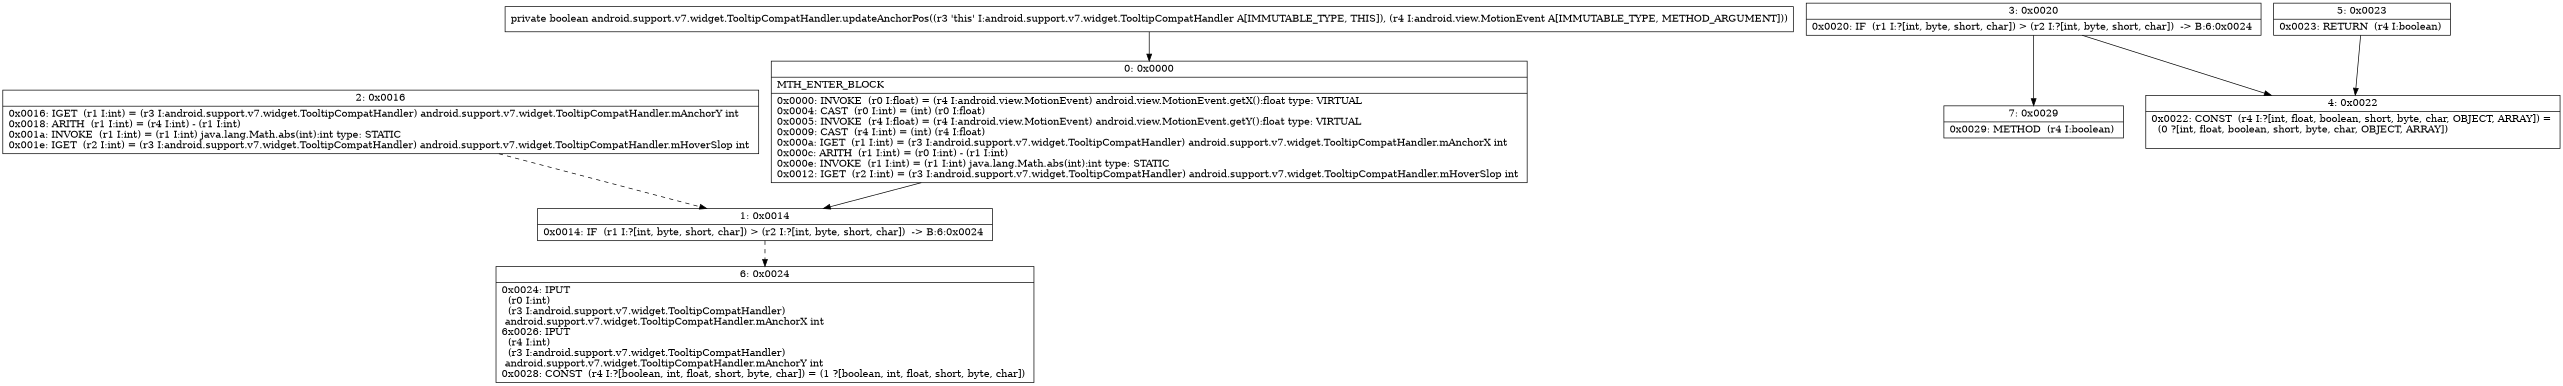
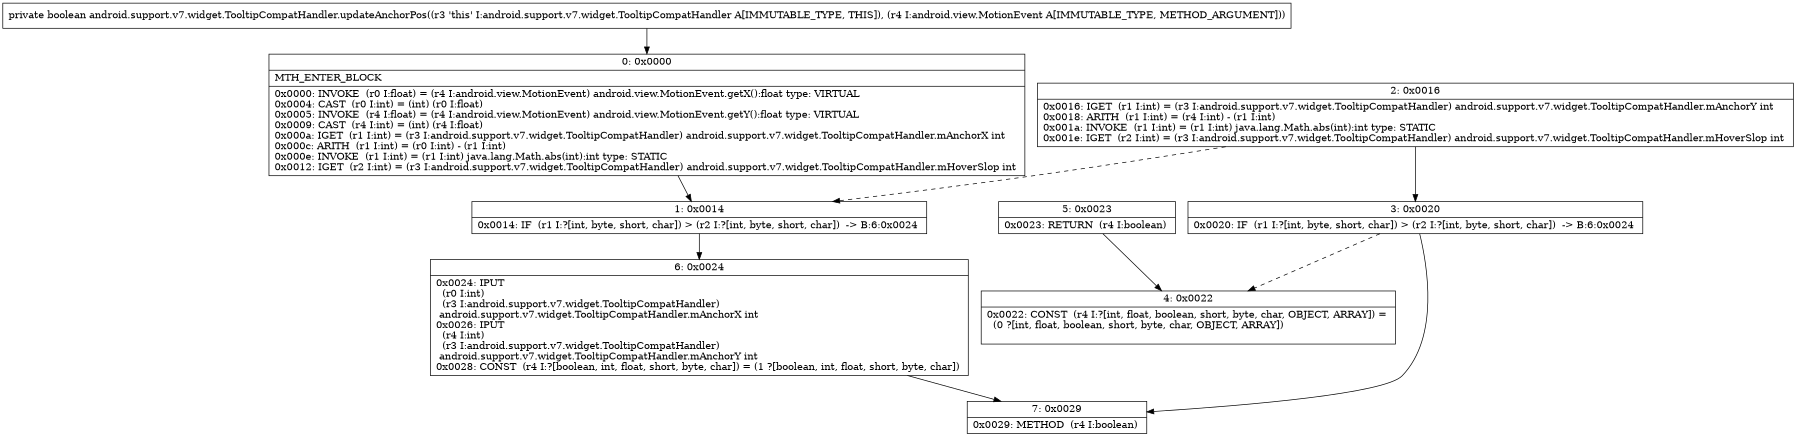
edge "3: 0x0020" -> "4: 0x0022": style solid -> dashed
edge "2: 0x0016" -> "3: 0x0020": added
edge "1: 0x0014" -> "6: 0x0024": style dashed -> solid
node "6: 0x0024": text "6x0026: IPUT" -> "0x0026: IPUT"
edge "6: 0x0024" -> "7: 0x0029": added
